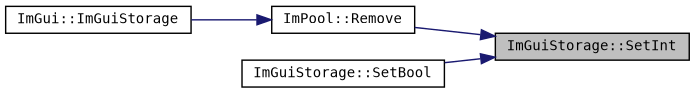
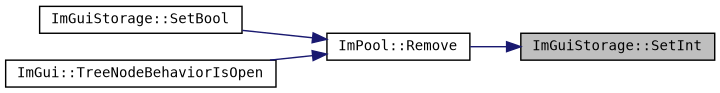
node "ImGui::ImGuiStorage": label "ImGui::ImGuiStorage" -> "ImGui::TreeNodeBehaviorIsOpen"
edge "ImGuiStorage::SetBool" -> "ImGuiStorage::SetInt": now "ImGuiStorage::SetBool" -> "ImPool::Remove"
